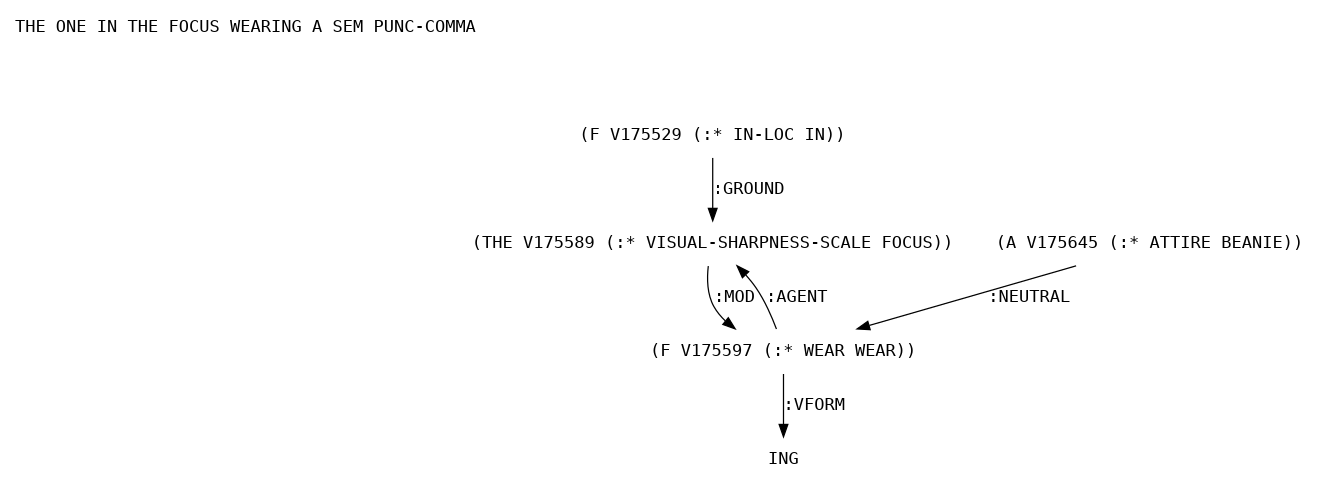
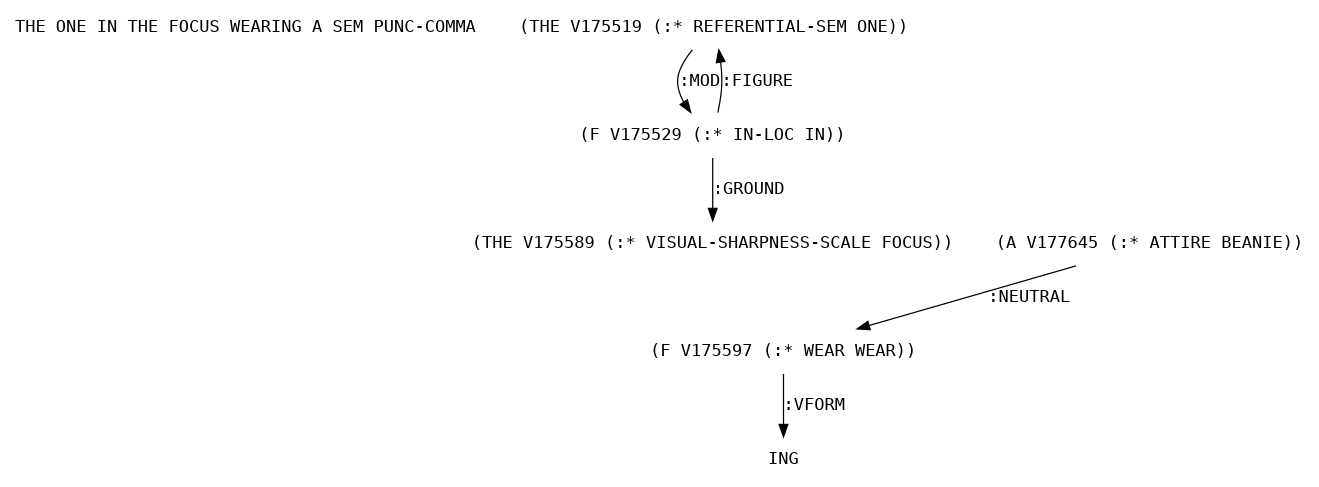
node "(THE V175519 (:* REFERENTIAL-SEM ONE))": added
node "(A V175645 (:* ATTIRE BEANIE))": label "(A V175645 (:* ATTIRE BEANIE))" -> "(A V177645 (:* ATTIRE BEANIE))"
edge "(THE V175589 (:* VISUAL-SHARPNESS-SCALE FOCUS))" -> "(F V175597 (:* WEAR WEAR))": removed, label ":MOD"
edge "(F V175597 (:* WEAR WEAR))" -> "(THE V175589 (:* VISUAL-SHARPNESS-SCALE FOCUS))": removed, label ":AGENT"
